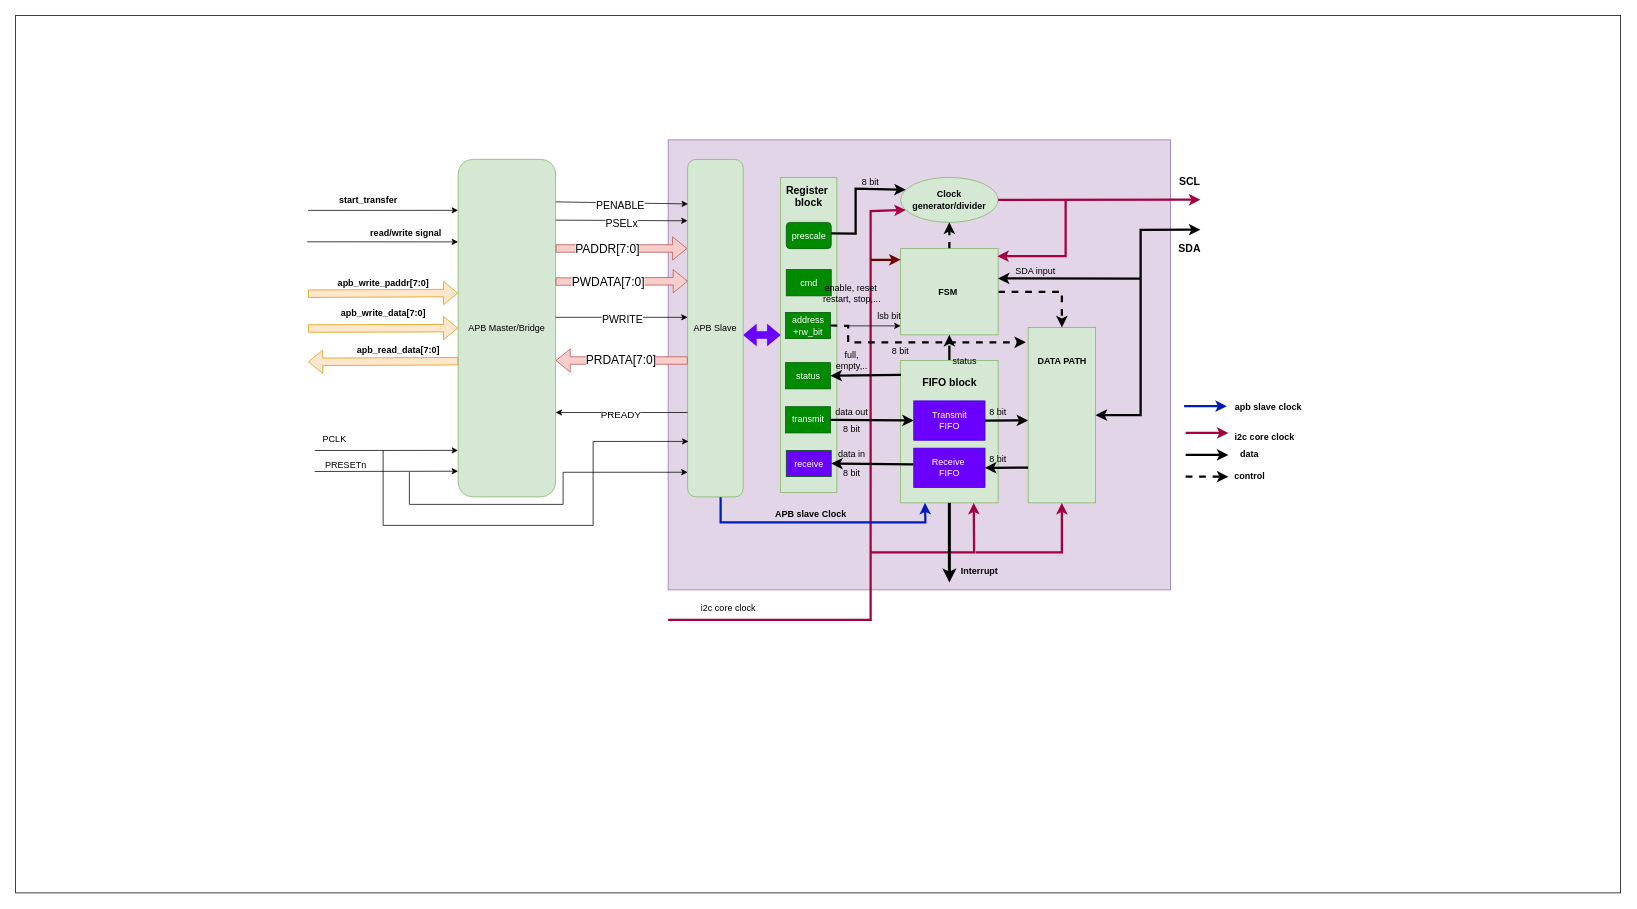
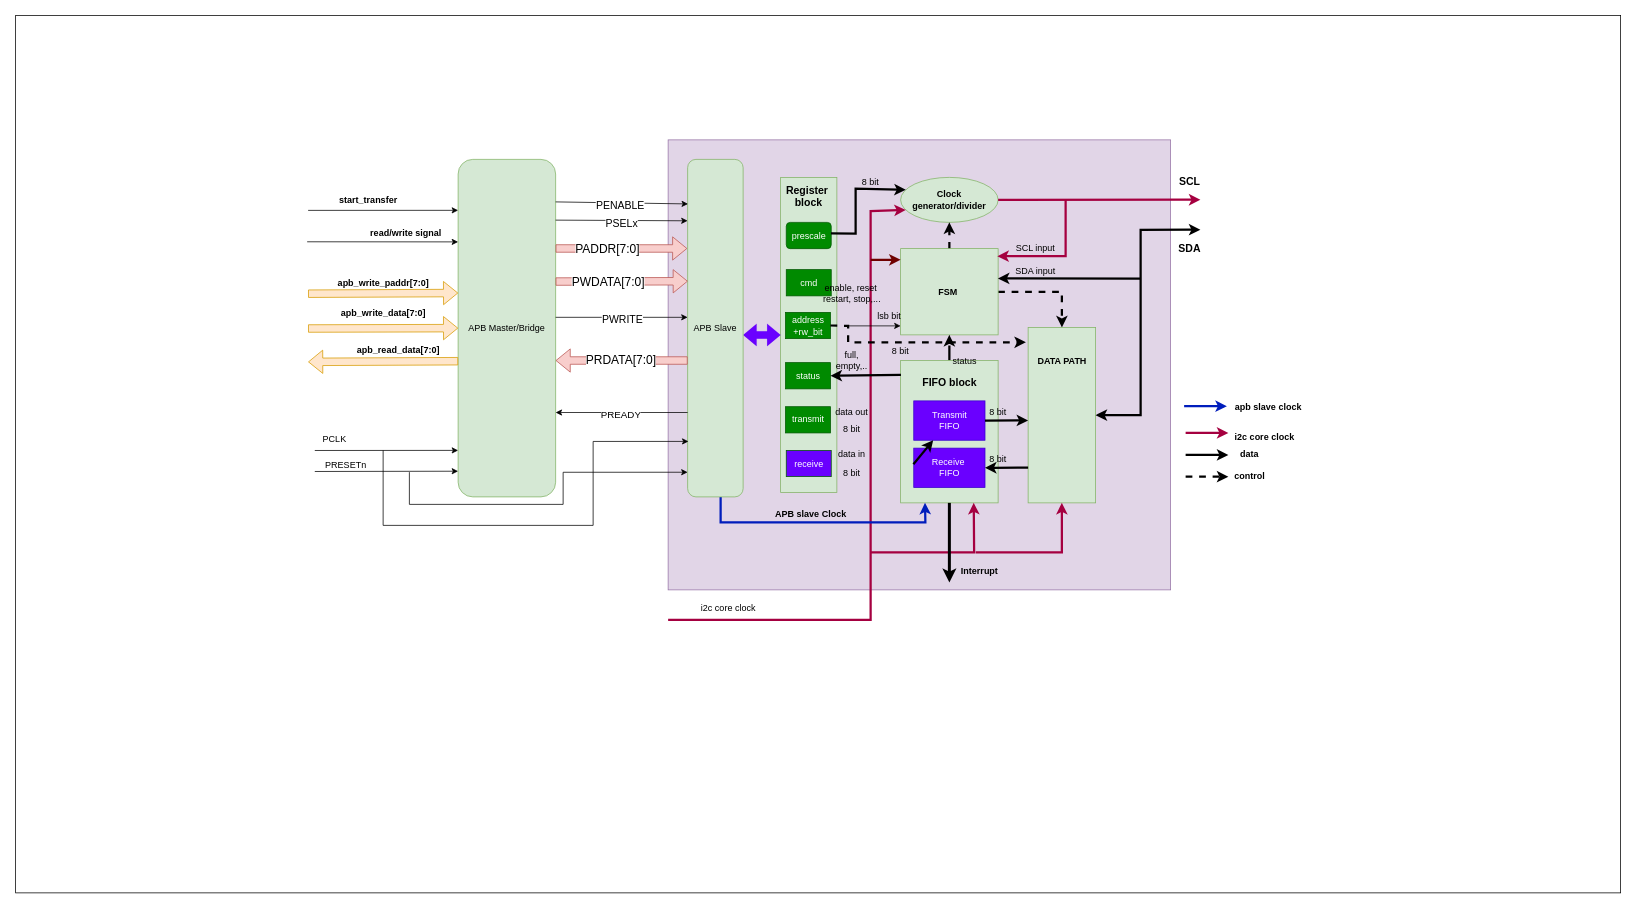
node "SCL input": added
edge "transmit" -> "Transmit FIFO": removed
edge "Receive FIFO" -> "receive": now "Receive FIFO" -> "Transmit FIFO"
